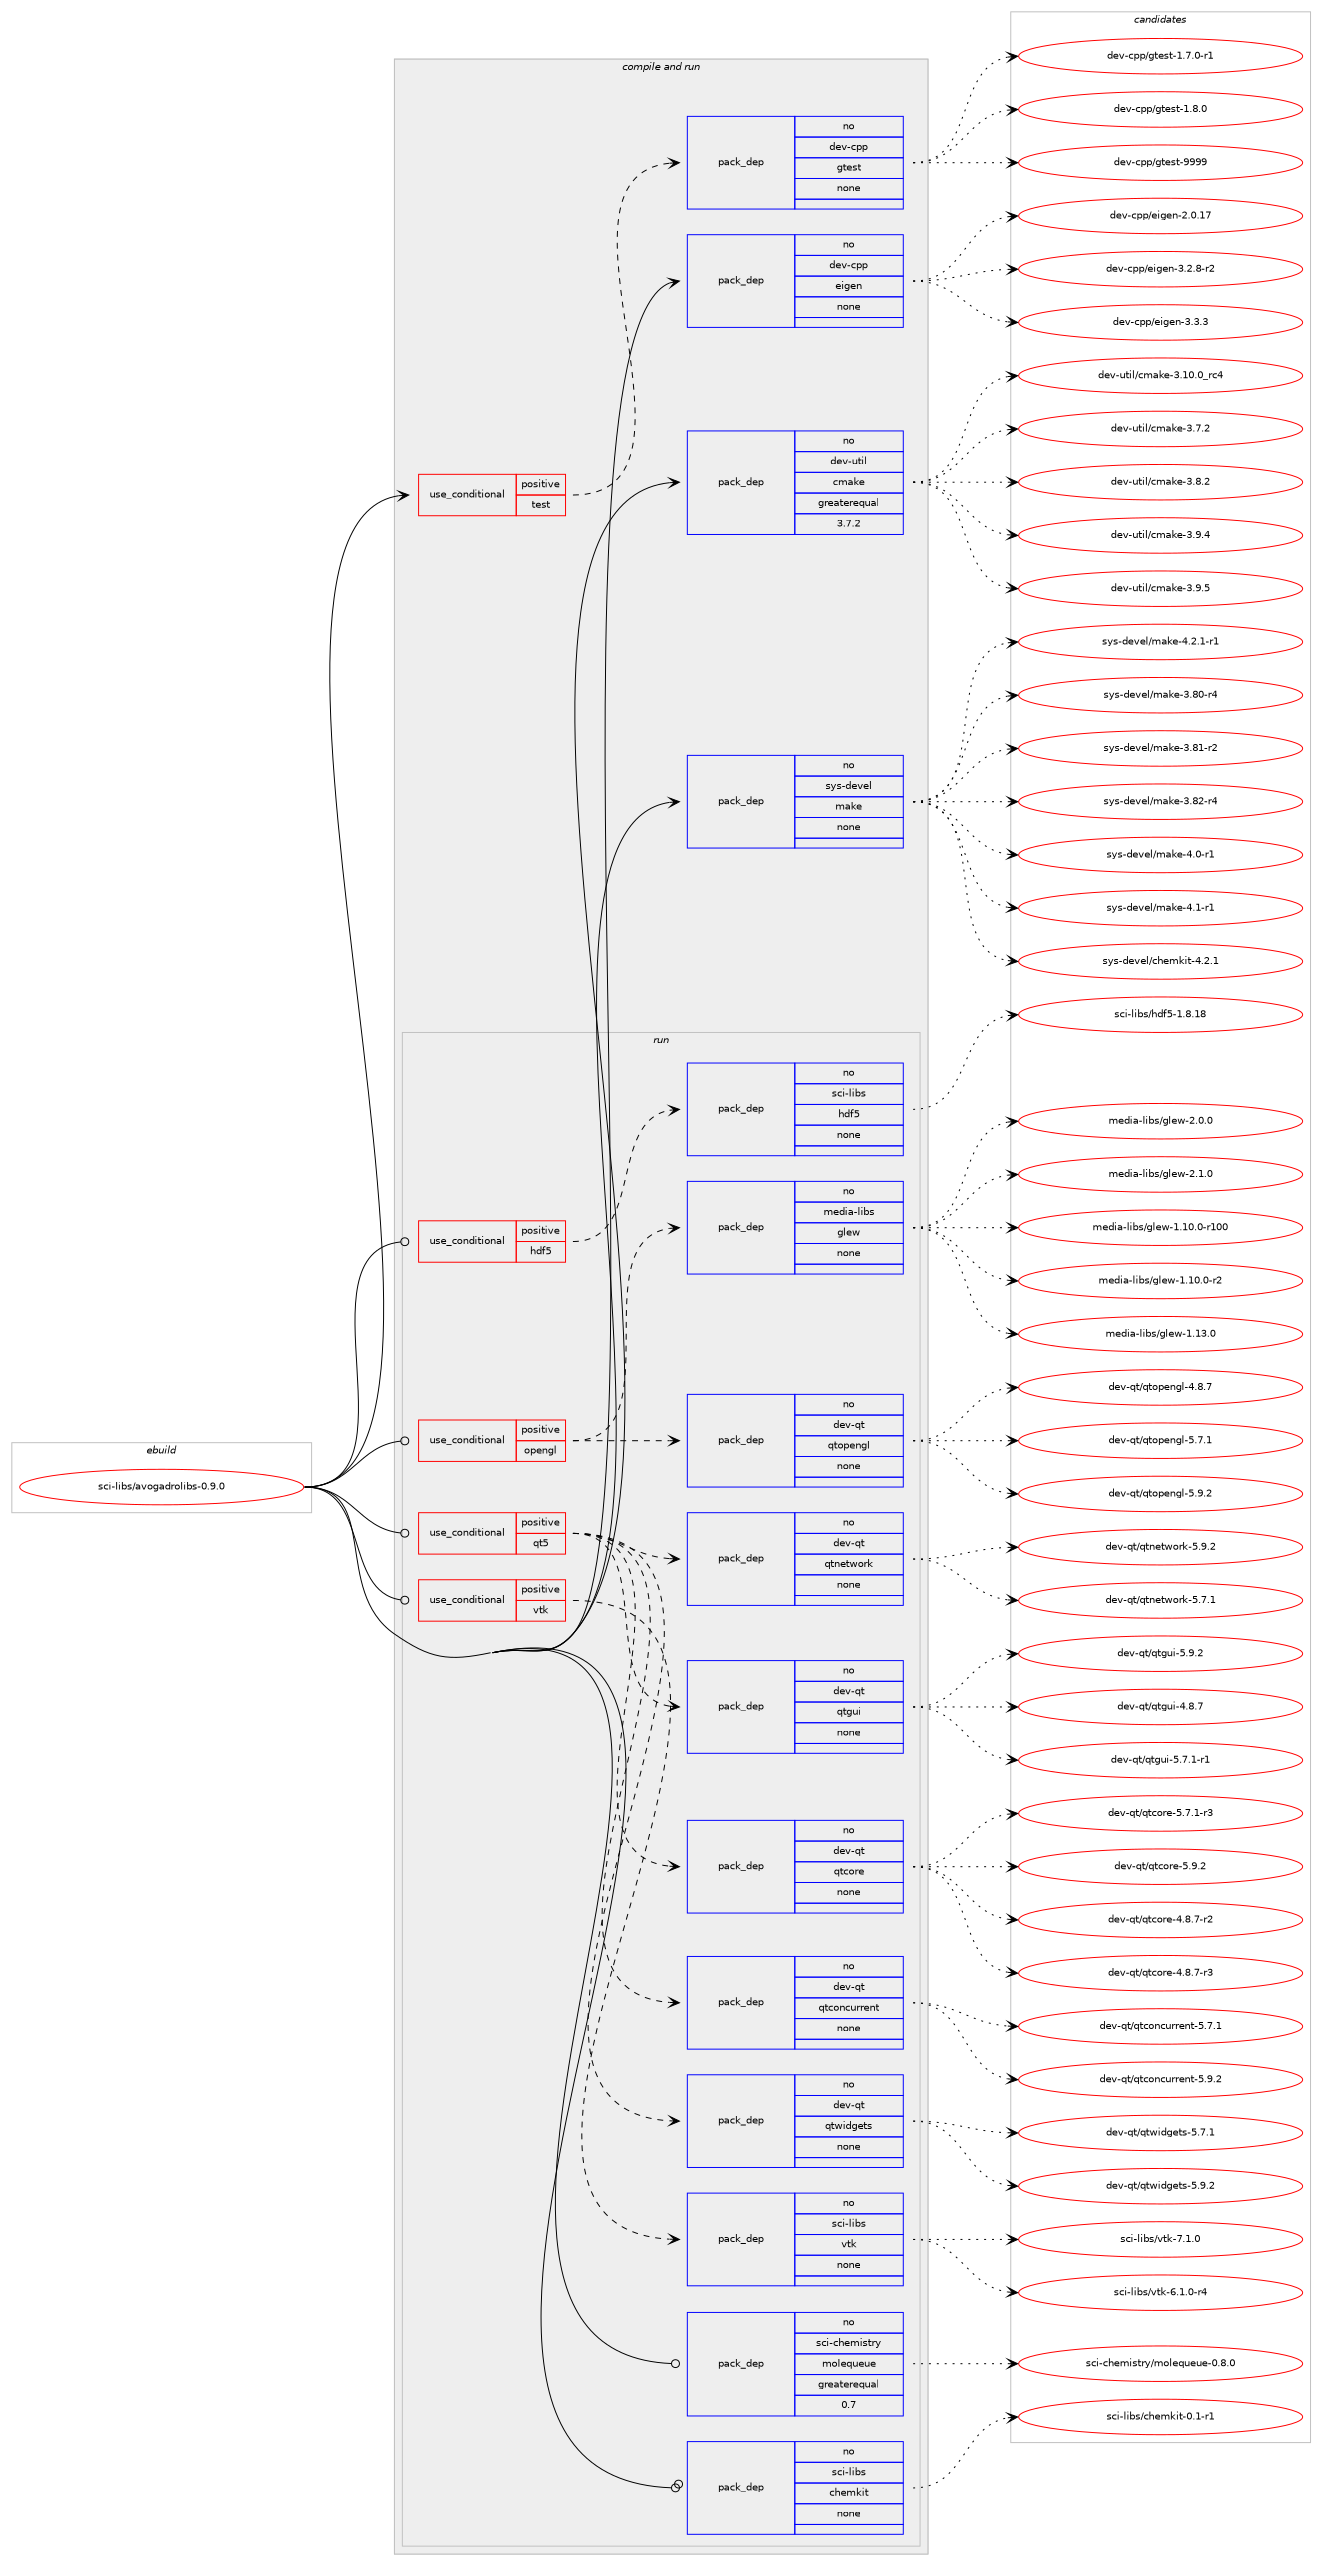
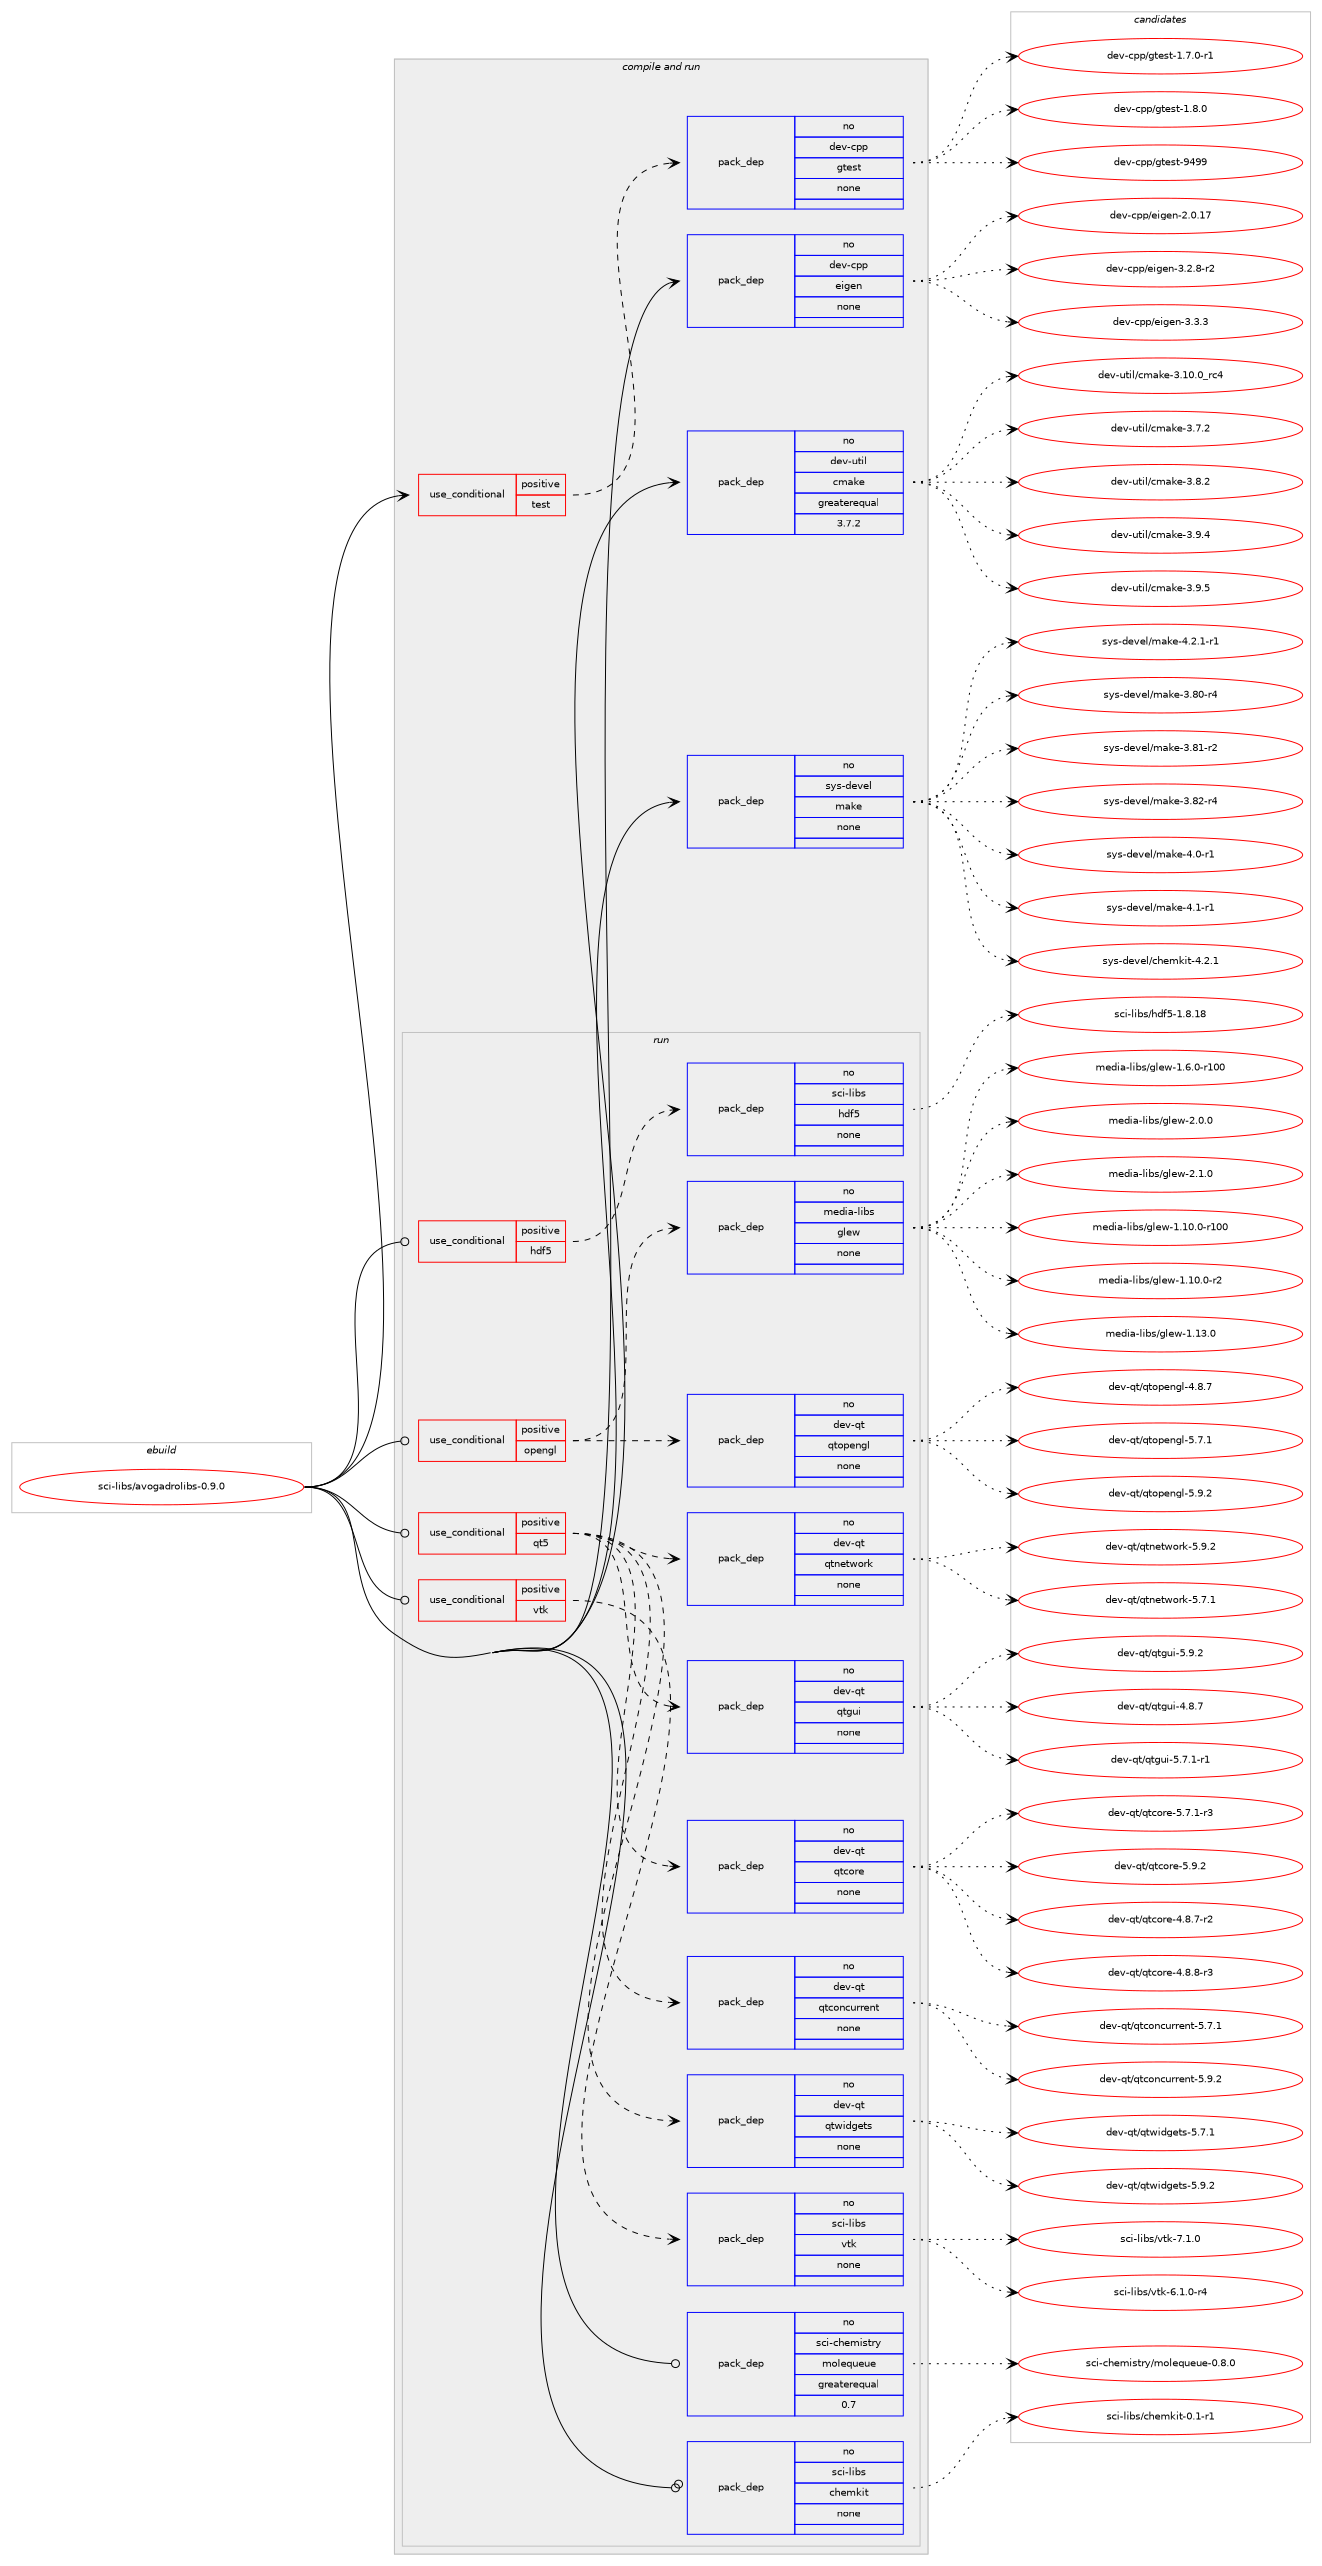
node "dev-cpp/gtest-9999": label "dev-cpp/gtest-9999" -> "dev-cpp/gtest-9499"
node "media-libs/glew-1.6.0-r100": added
node "dev-qt/qtcore-4.8.7-r3": label "dev-qt/qtcore-4.8.7-r3" -> "dev-qt/qtcore-4.8.8-r3"
